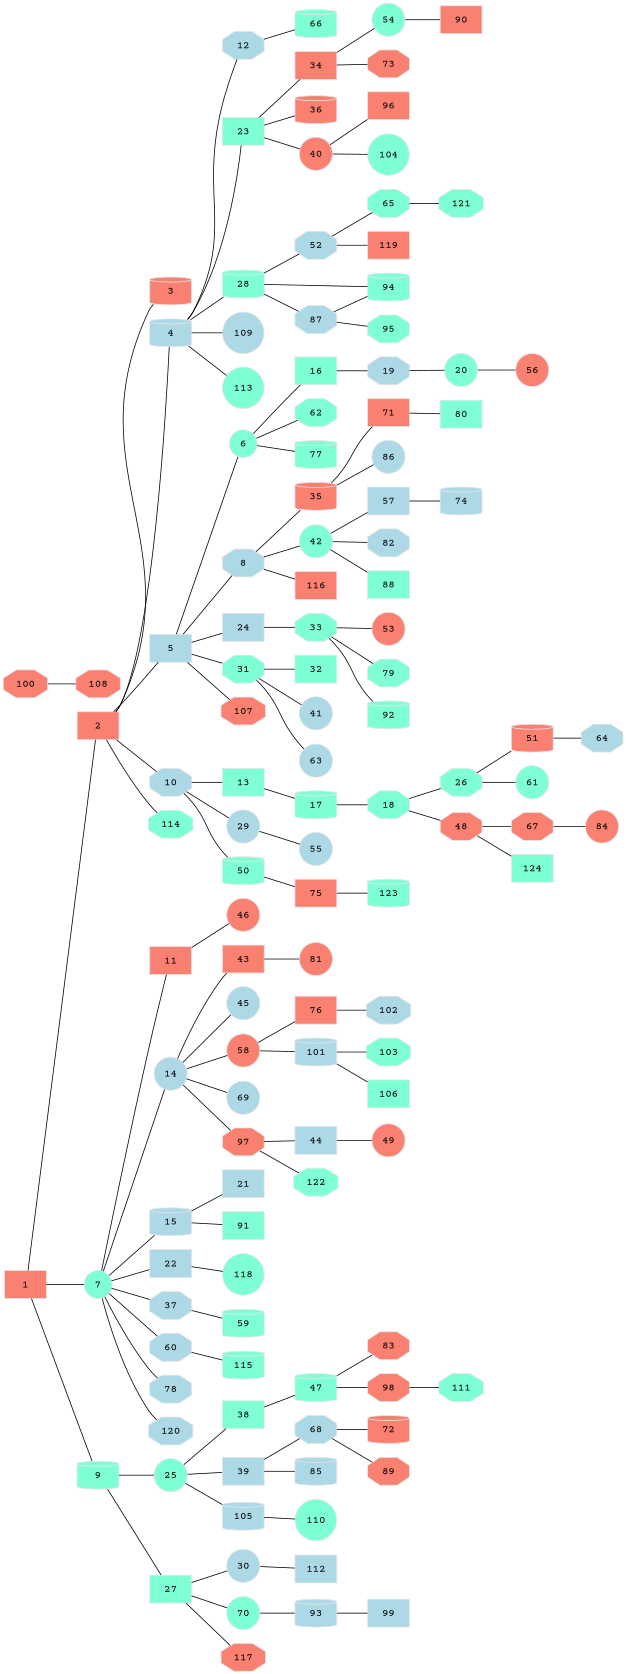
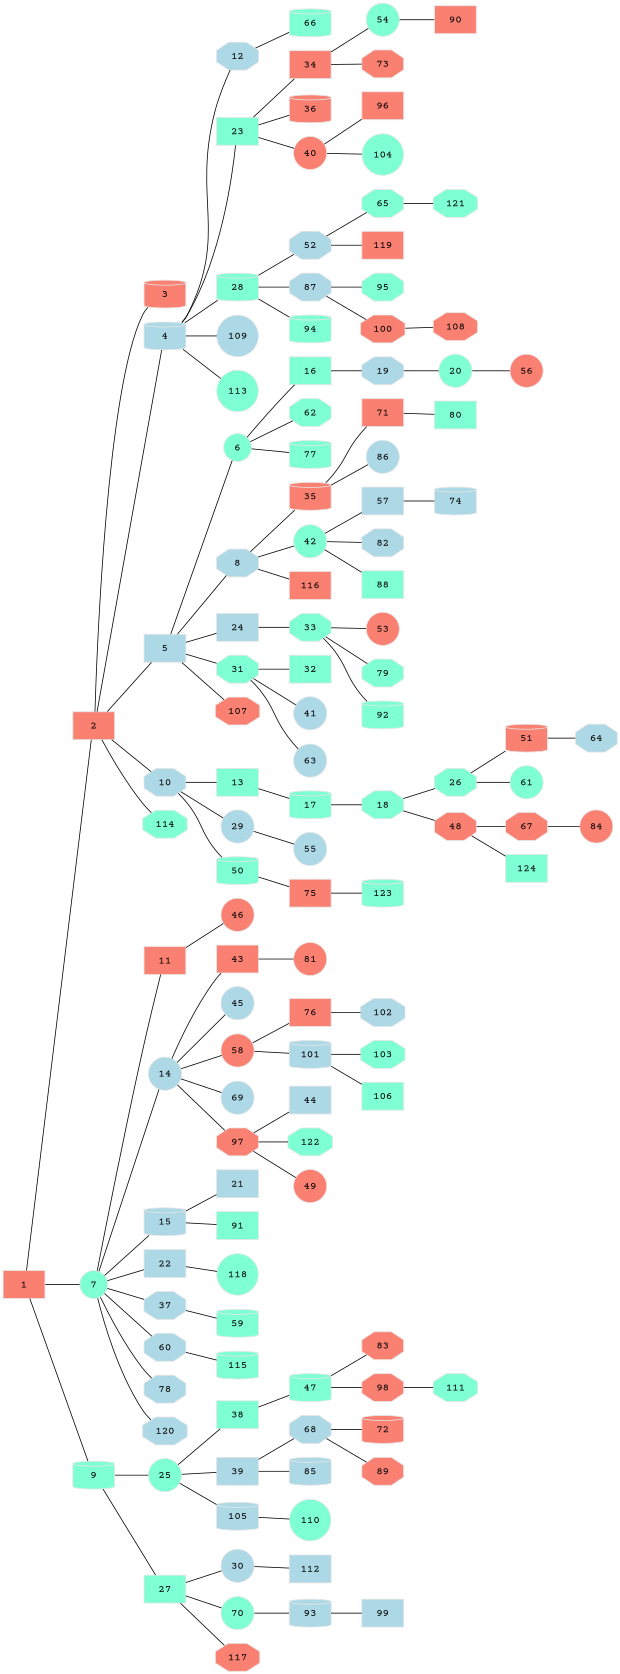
edge "94" -- "87": now "100" -- "87"
edge "44" -- "49": now "97" -- "49"
